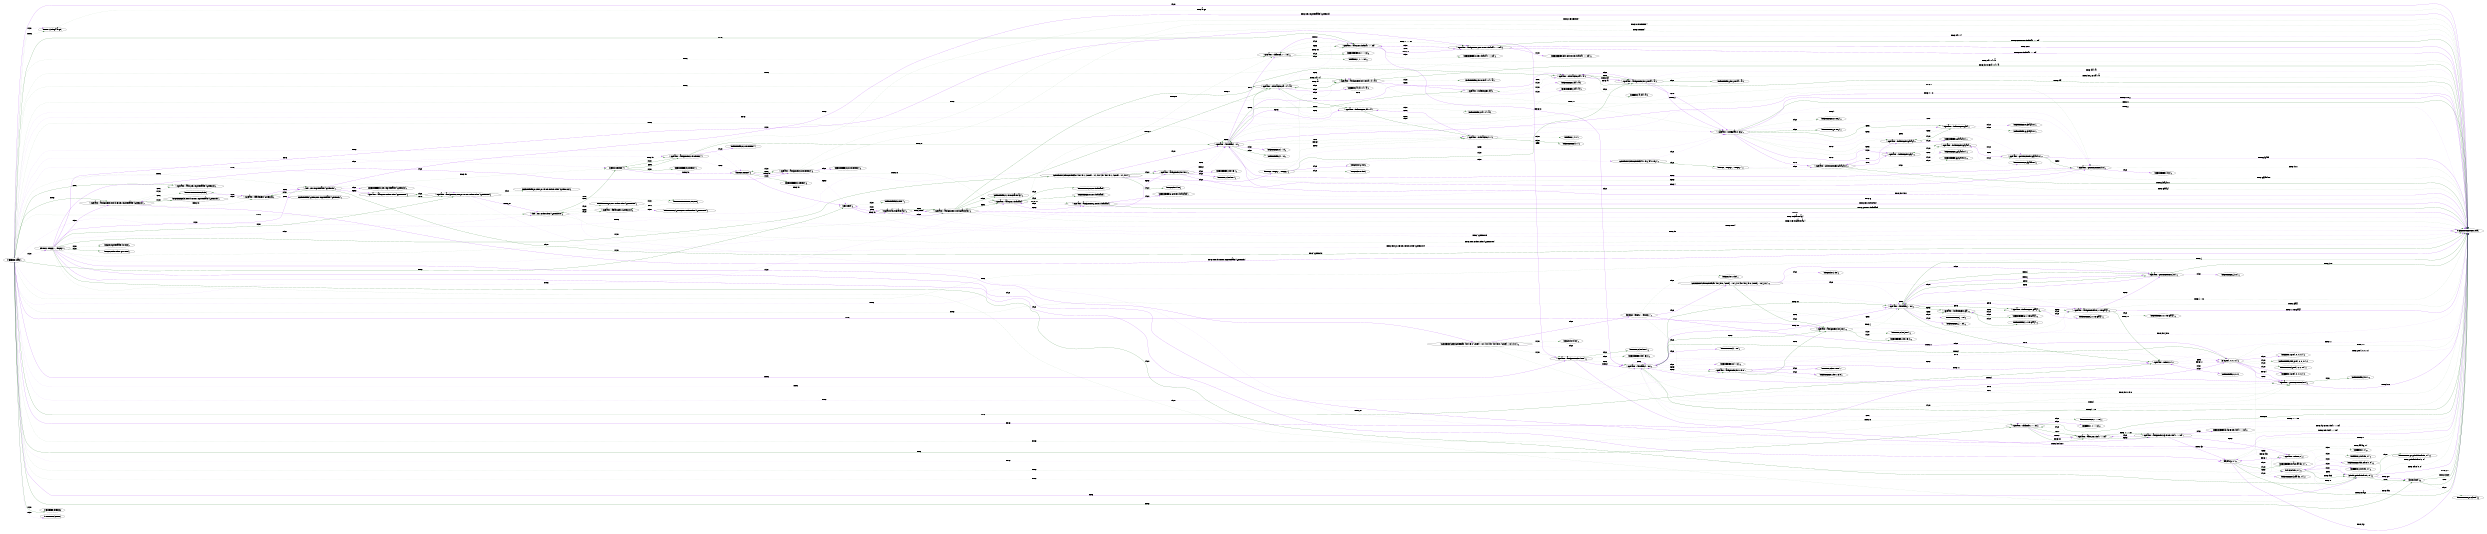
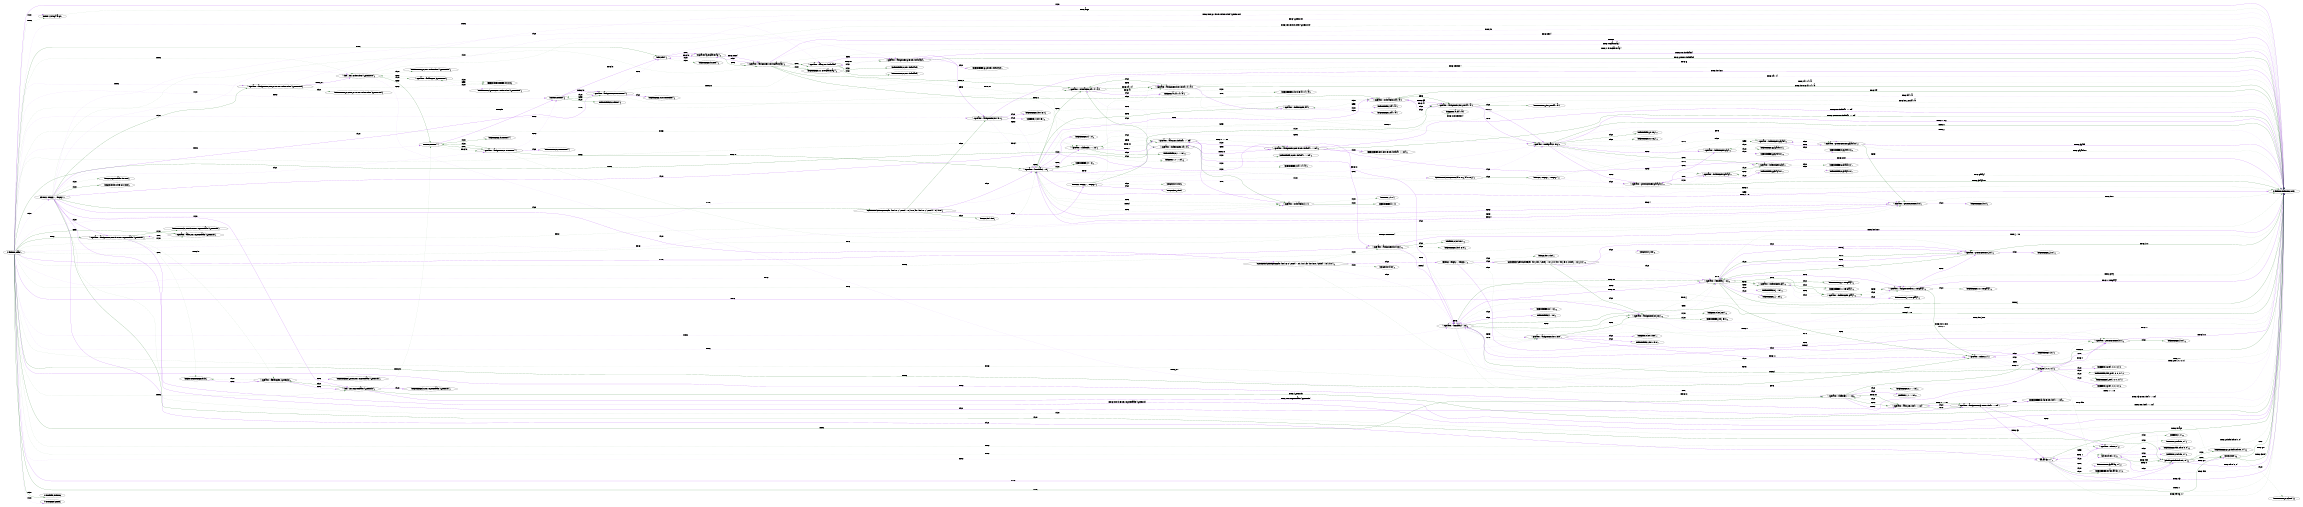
node "(<operator>.alloc,new PrintWriter(System.out))": removed
